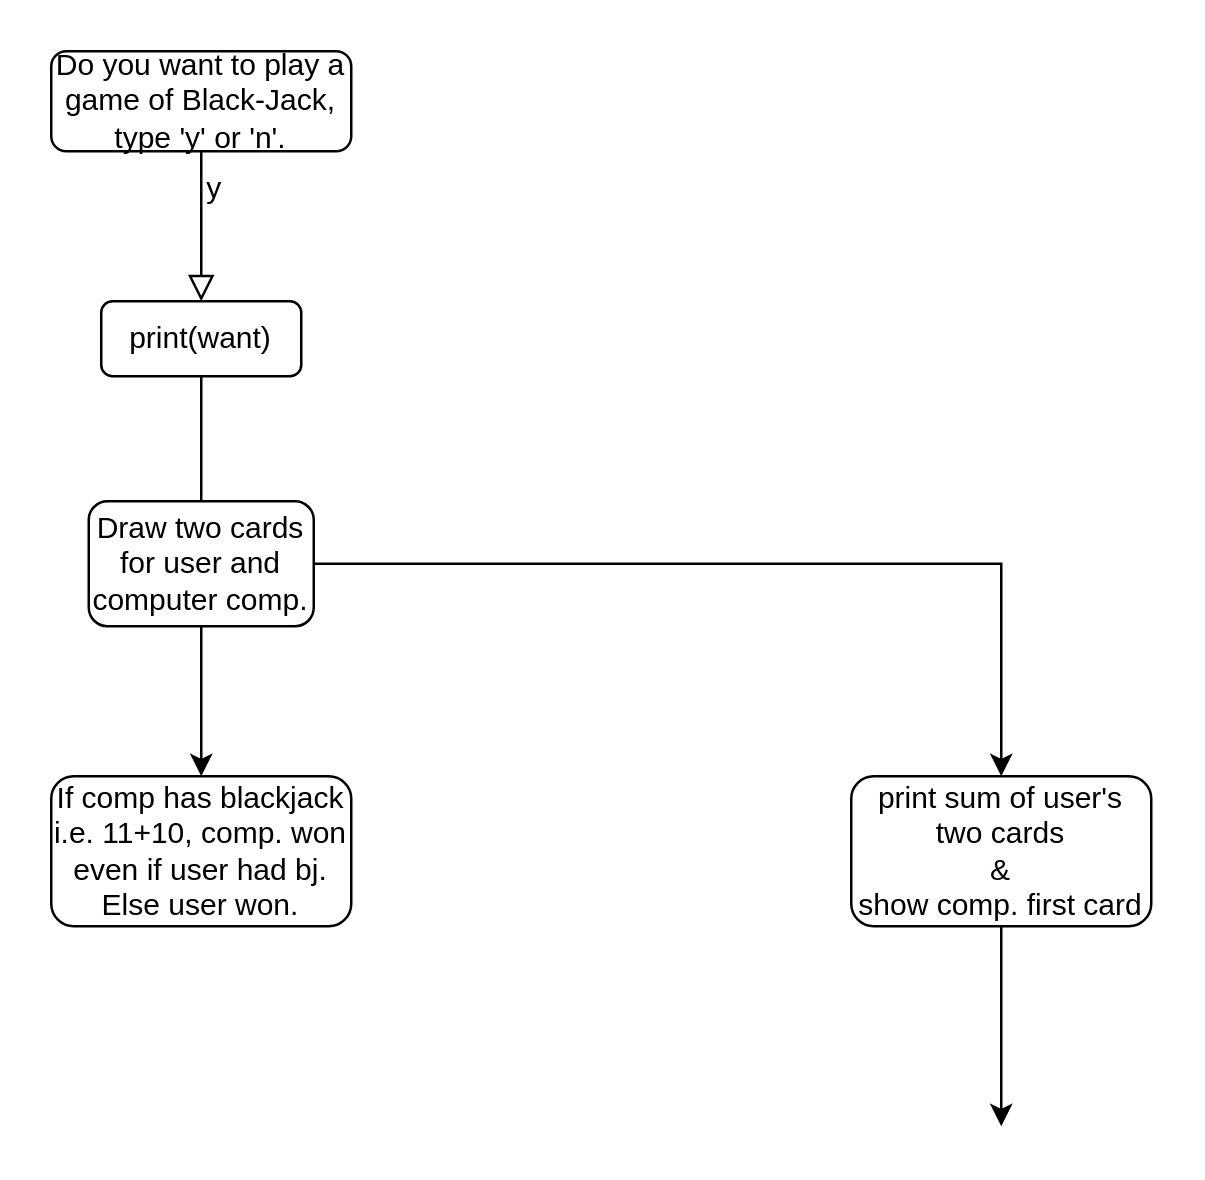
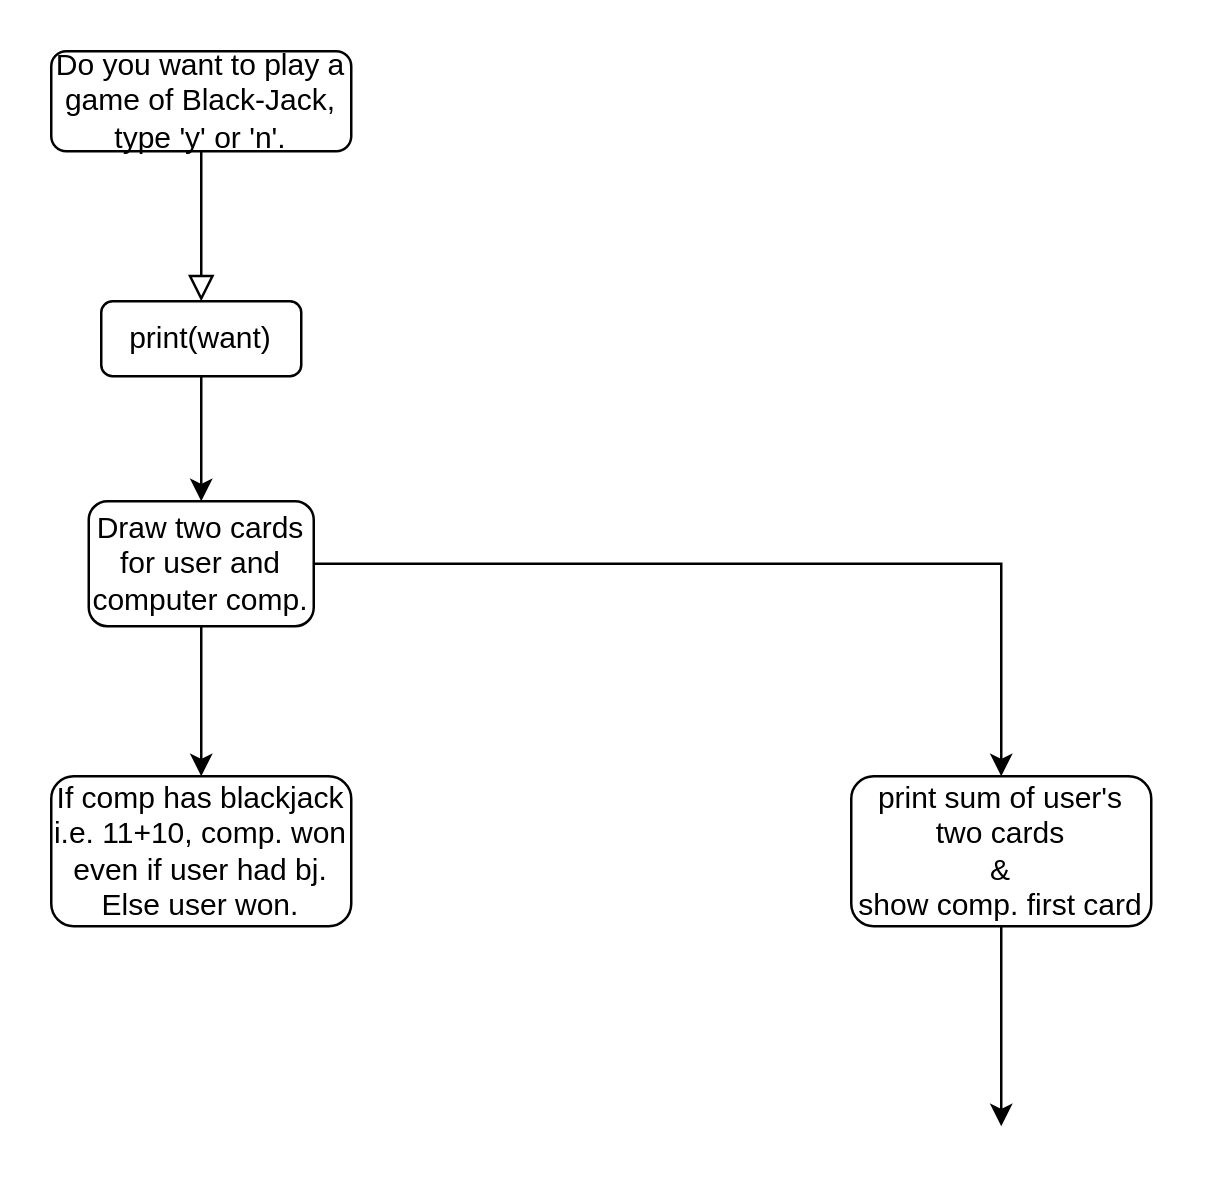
node "y": removed
edge "print(want)" -- "Draw two cards for user and computer comp.": arrowhead none -> classic
